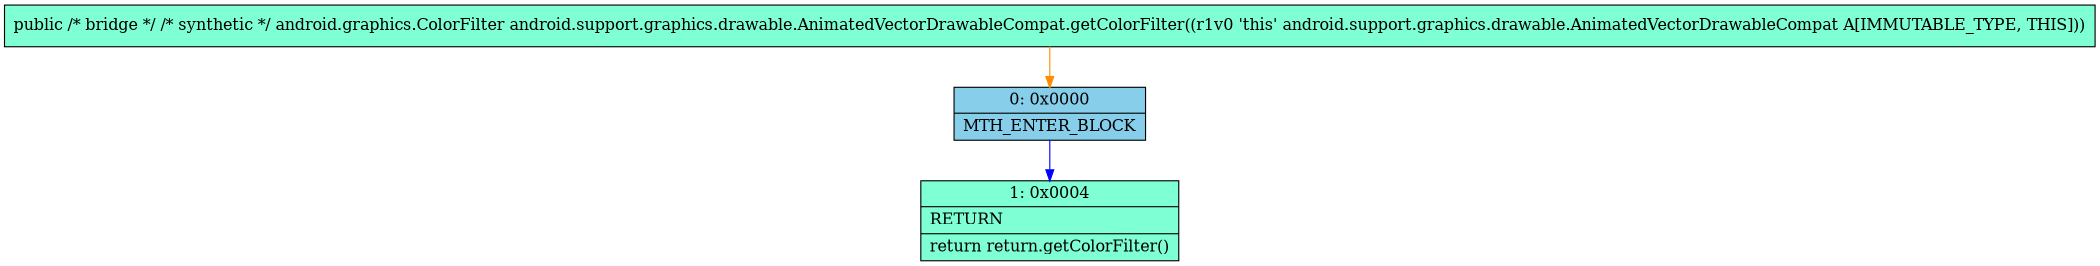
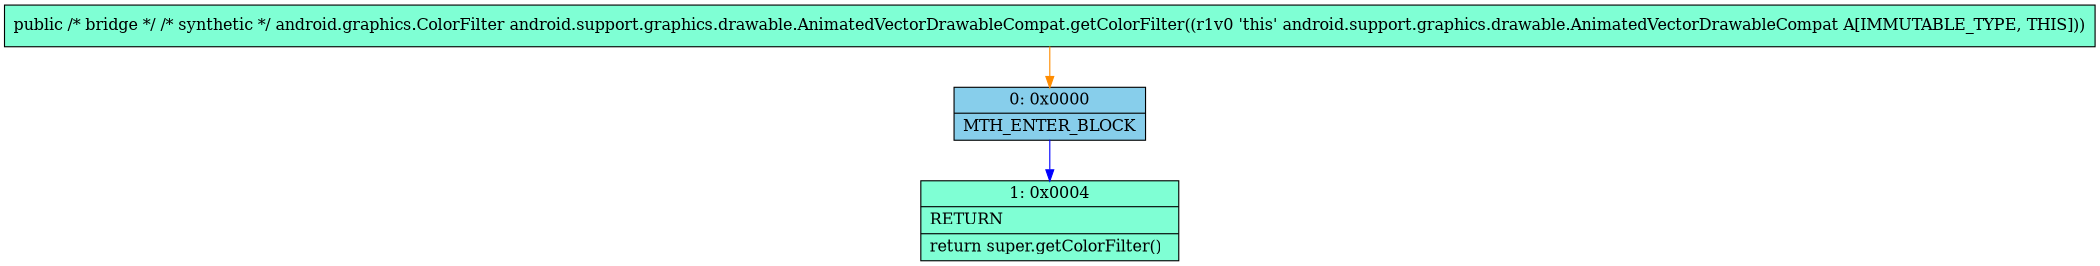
node "1: 0x0004": text "return return.getColorFilter()" -> "return super.getColorFilter()"
